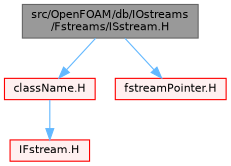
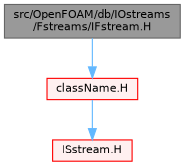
node "src/OpenFOAM/db/IOstreams /Fstreams/ISstream.H": label "src/OpenFOAM/db/IOstreams /Fstreams/ISstream.H" -> "src/OpenFOAM/db/IOstreams /Fstreams/IFstream.H"
node "fstreamPointer.H": removed
node "IFstream.H": label "IFstream.H" -> "ISstream.H"
